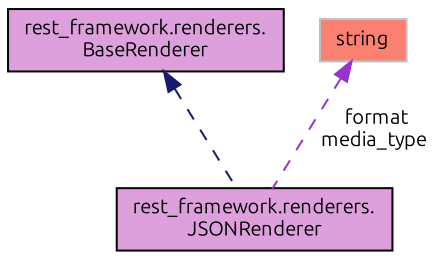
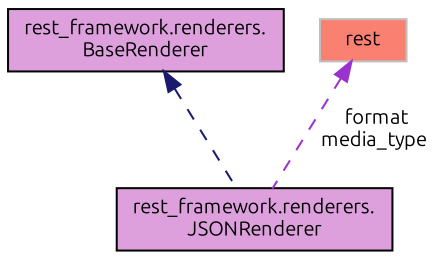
node "string": label "string" -> "rest"
